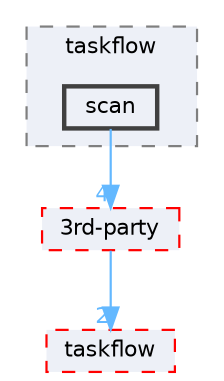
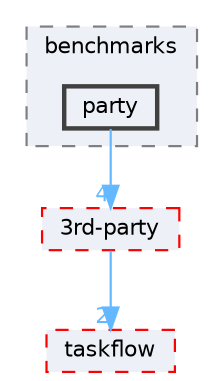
cluster "taskflow": label "taskflow" -> "benchmarks"
node "scan": label "scan" -> "party"
